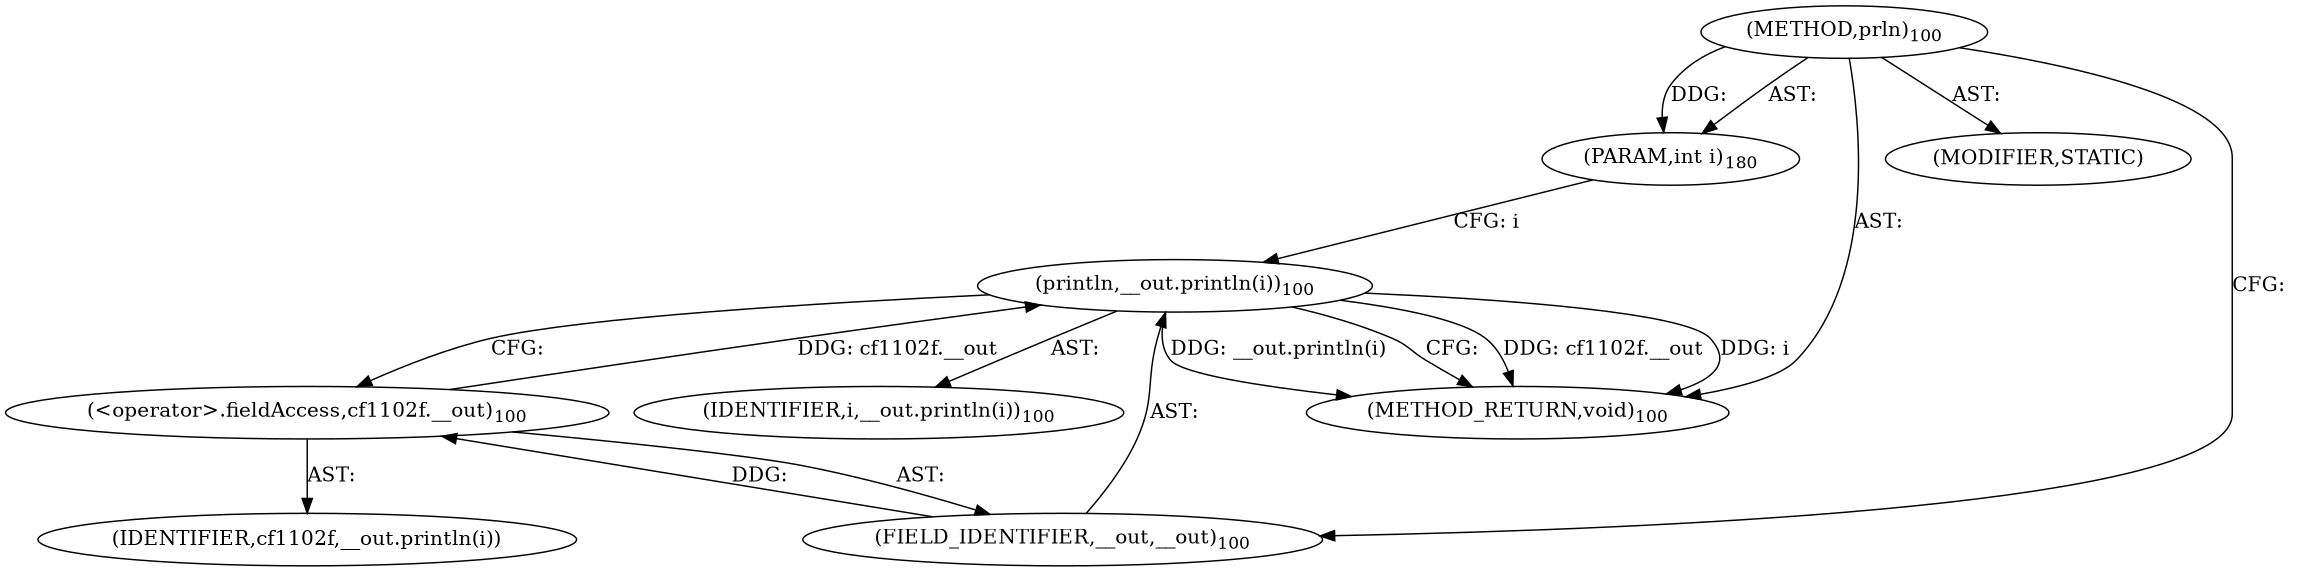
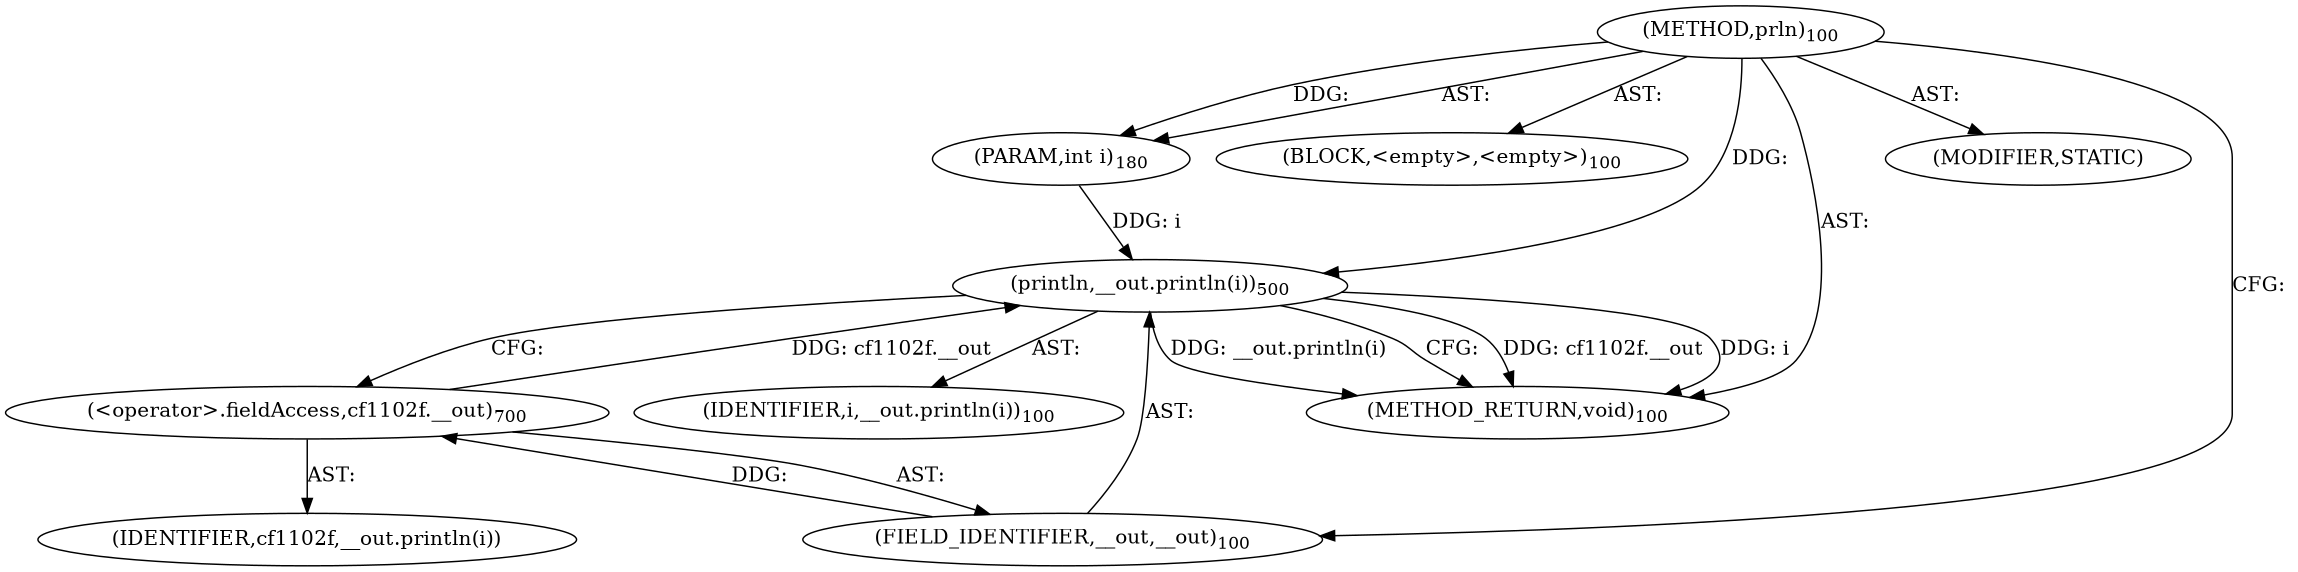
node "(BLOCK,<empty>,<empty>)": added
edge "(PARAM,int i)" -> "(println,__out.println(i))": label "CFG: i" -> "DDG: i"
edge "(METHOD,prln)" -> "(println,__out.println(i))": added, label "DDG:"
node "(println,__out.println(i))": text "100" -> "500"
node "(<operator>.fieldAccess,cf1102f.__out)": text "100" -> "700"
